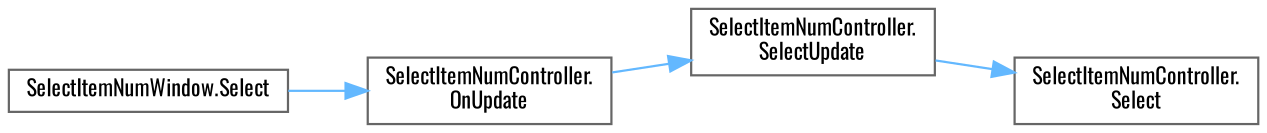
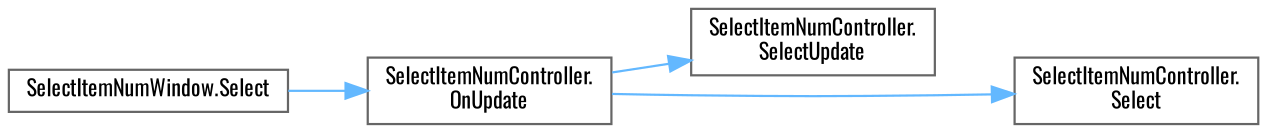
edge "SelectItemNumController. SelectUpdate" -> "SelectItemNumController. Select": now "SelectItemNumController. OnUpdate" -> "SelectItemNumController. Select"
